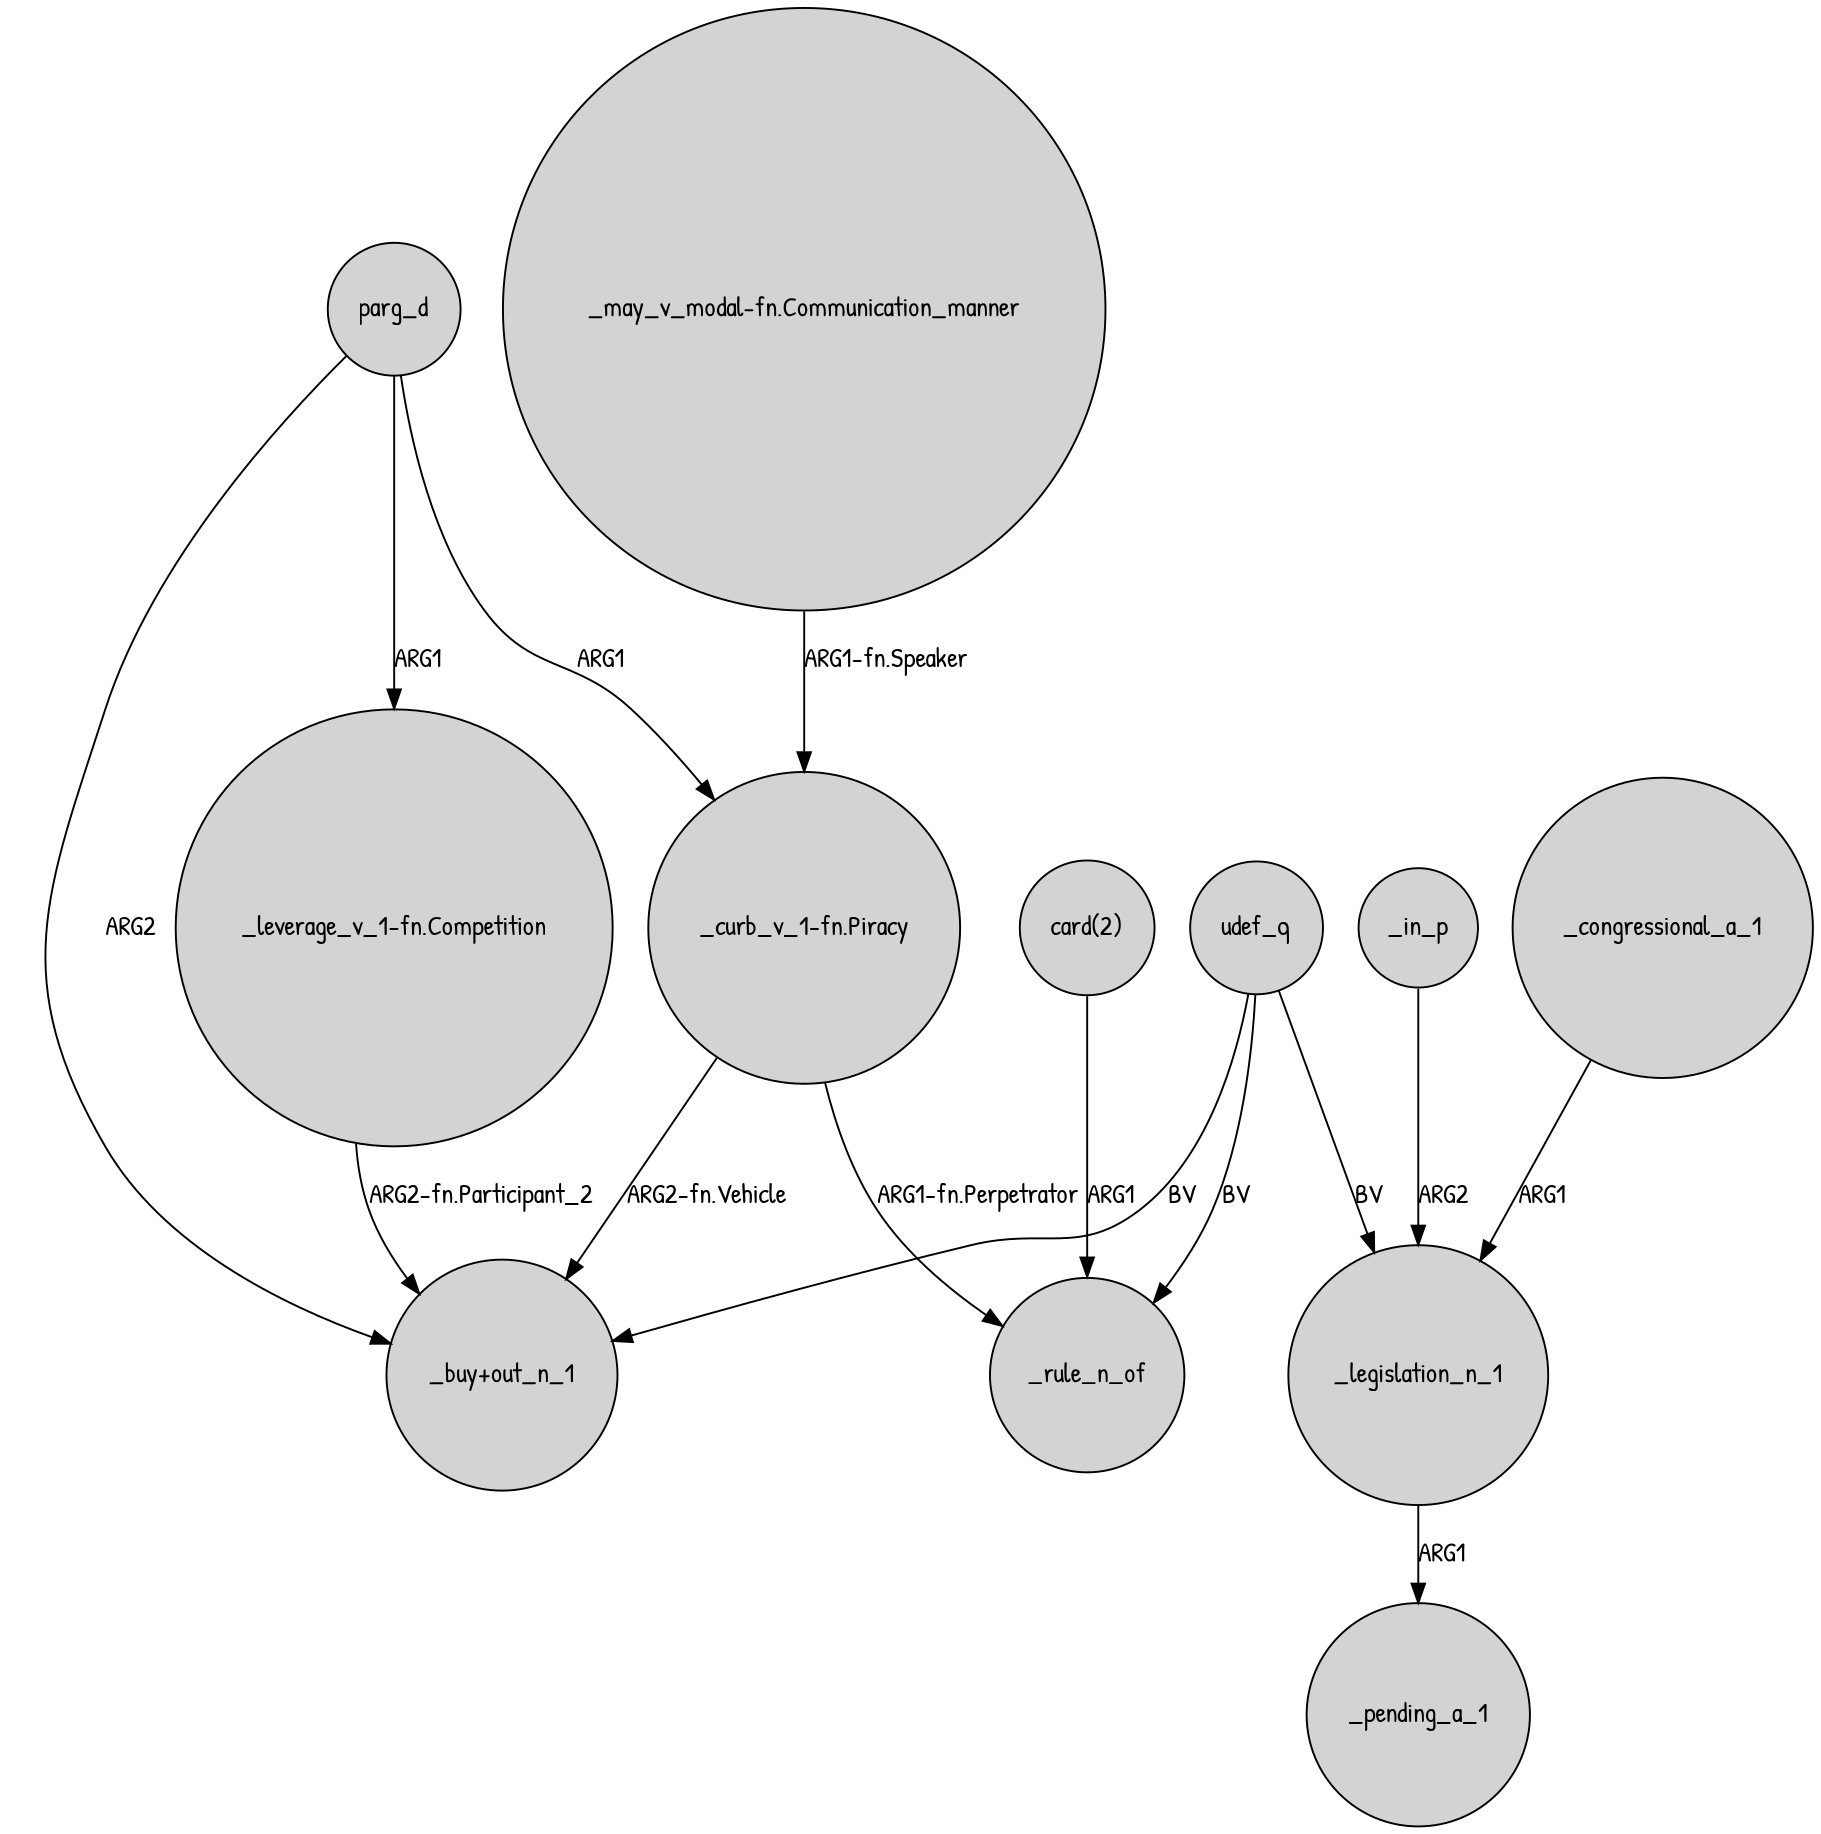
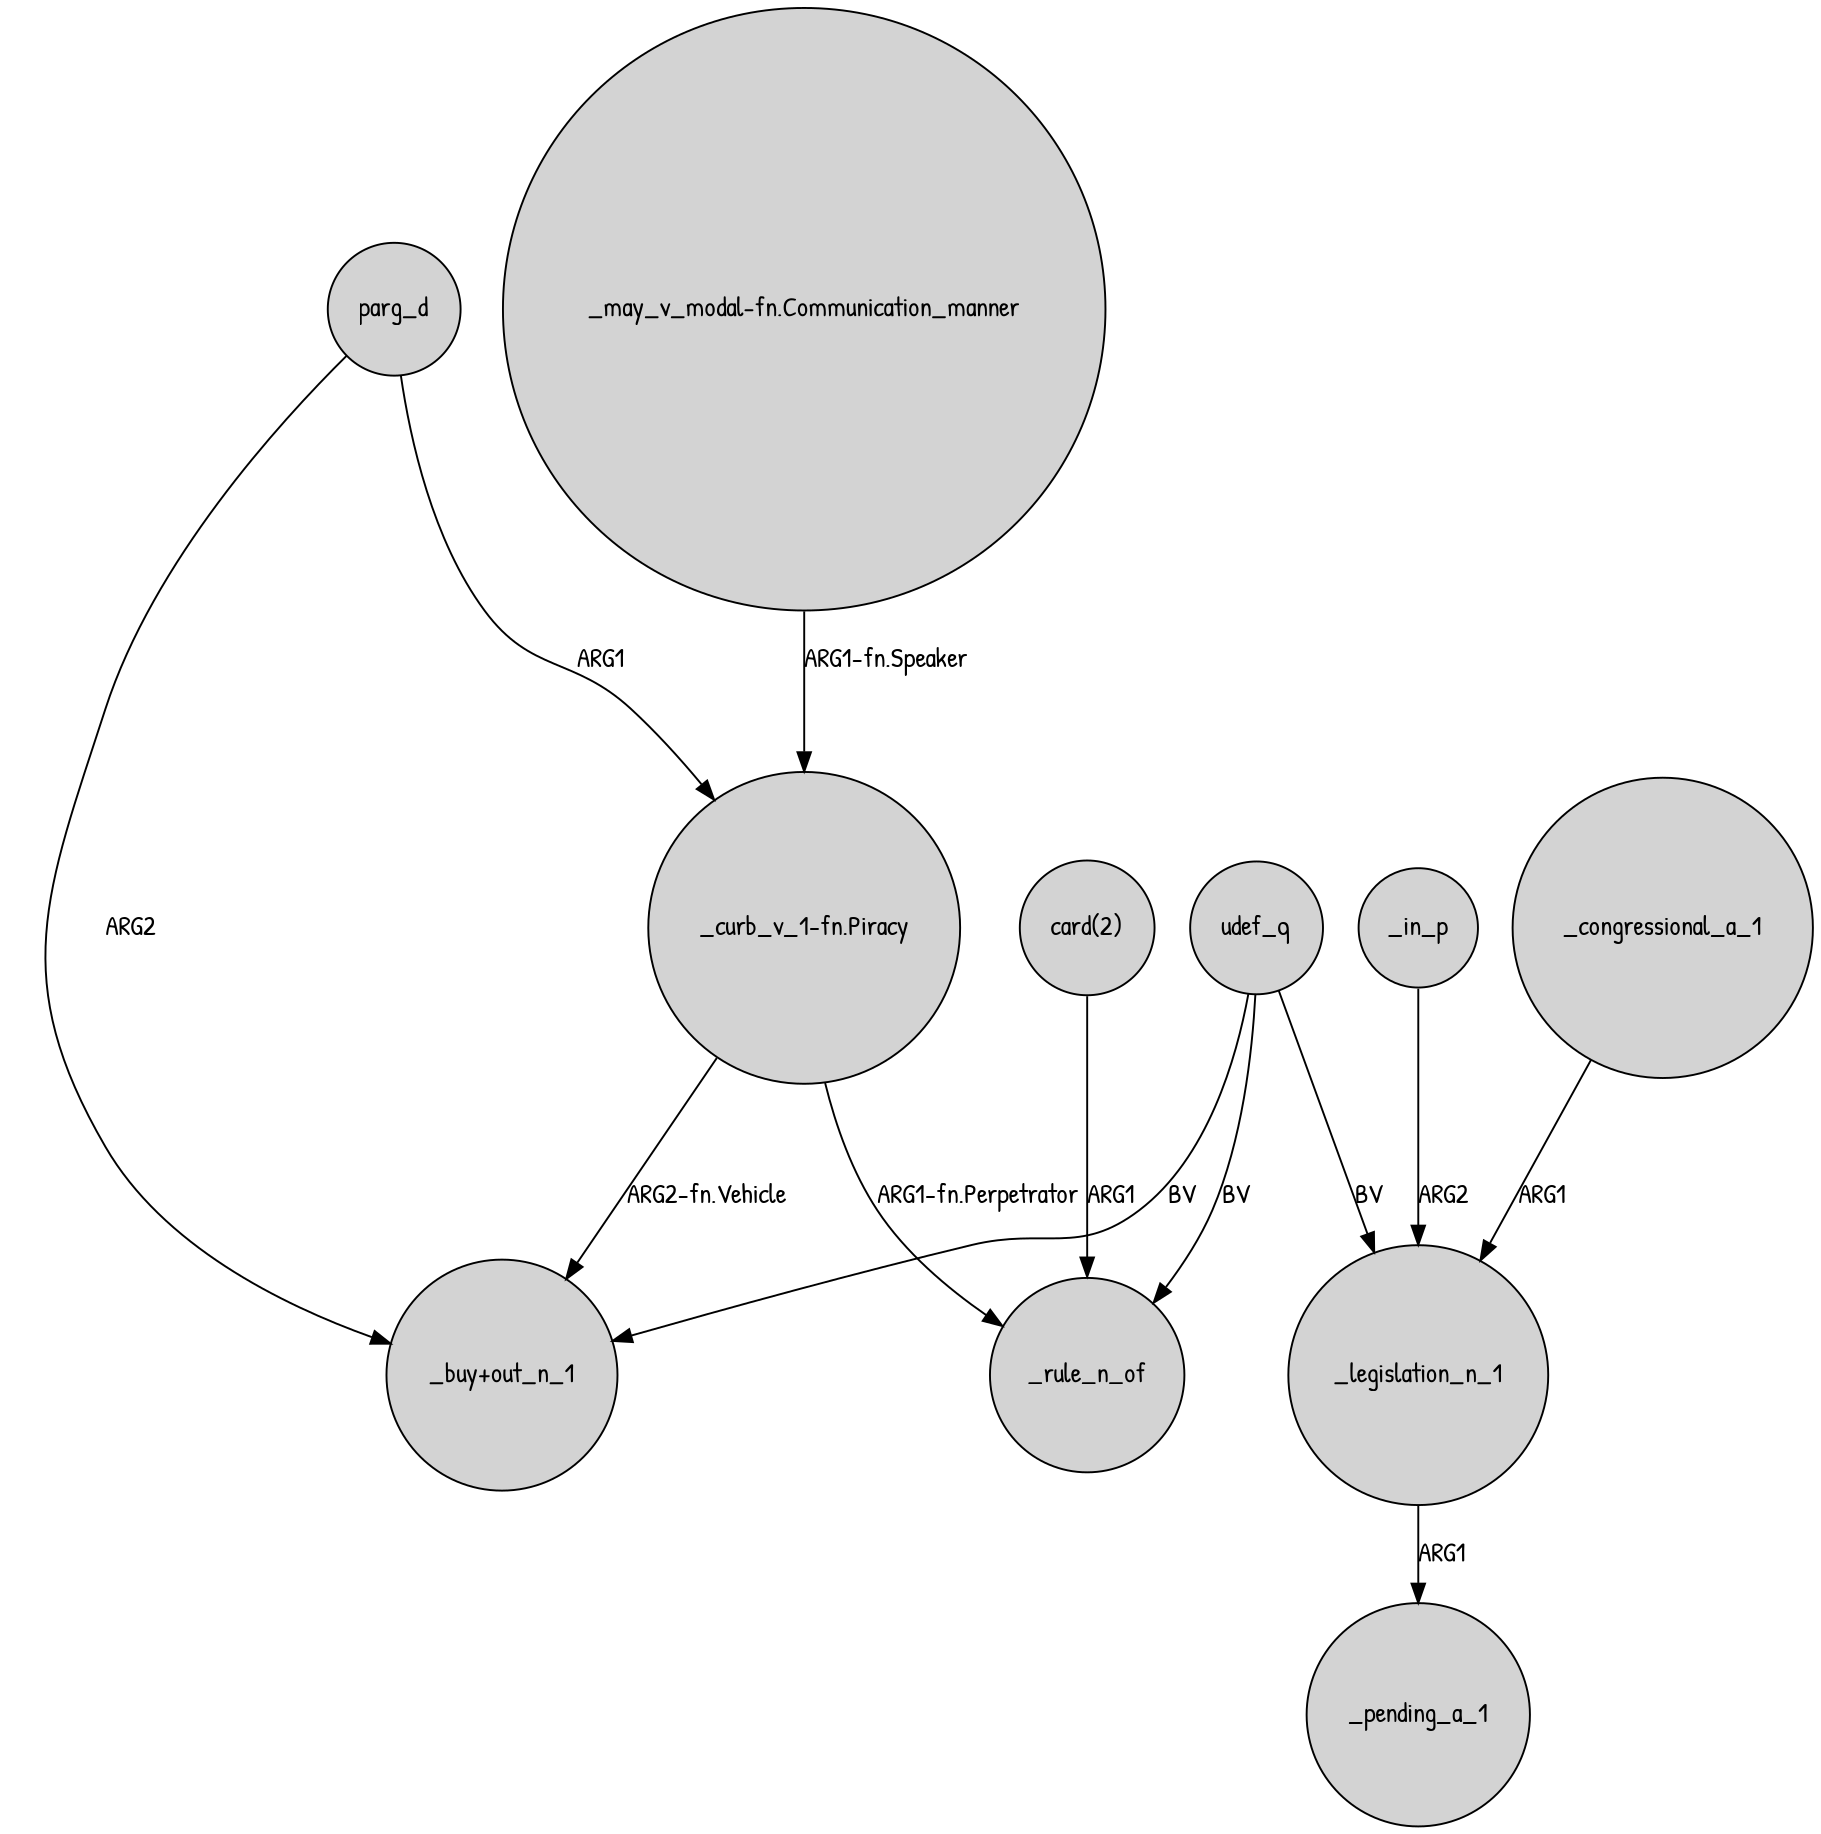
node "_leverage_v_1-fn.Competition": removed
